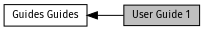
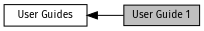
node "Guides Guides": label "Guides Guides" -> "User Guides"
